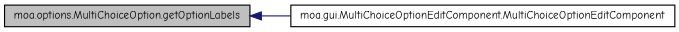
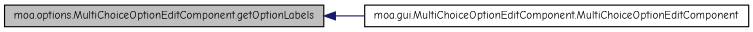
node "moa.options.MultiChoiceOption.getOptionLabels": label "moa.options.MultiChoiceOption.getOptionLabels" -> "moa.options.MultiChoiceOptionEditComponent.getOptionLabels"
